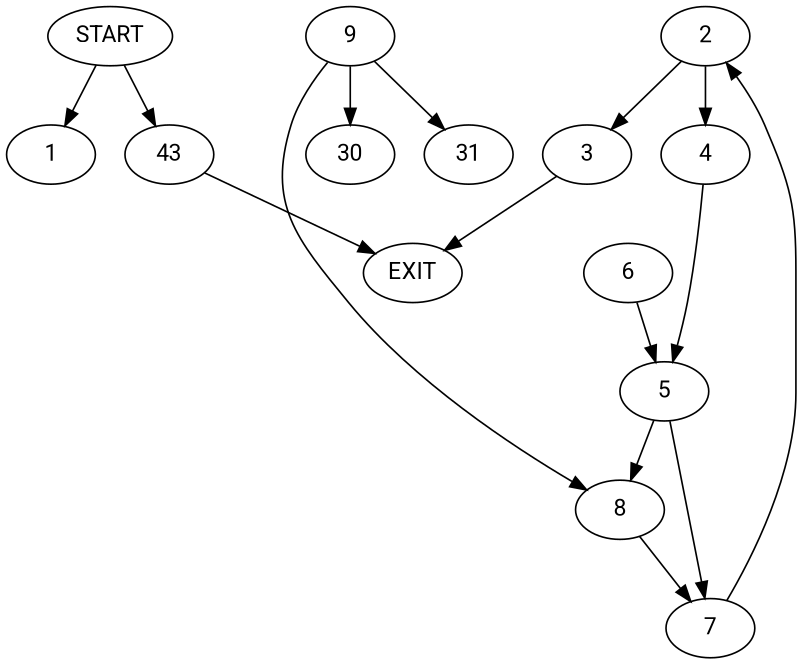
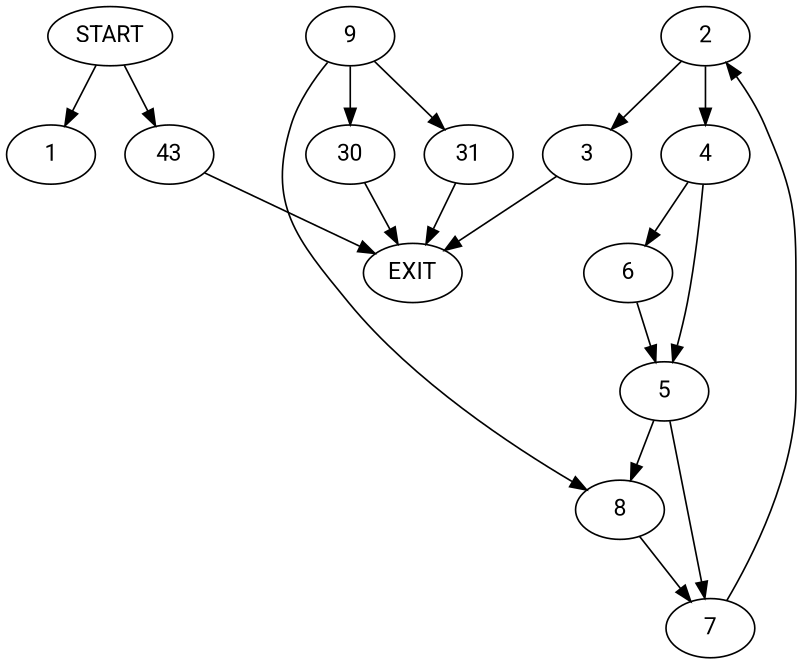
edge "30" -> "EXIT": added
edge "31" -> "EXIT": added
edge "4" -> "6": added
